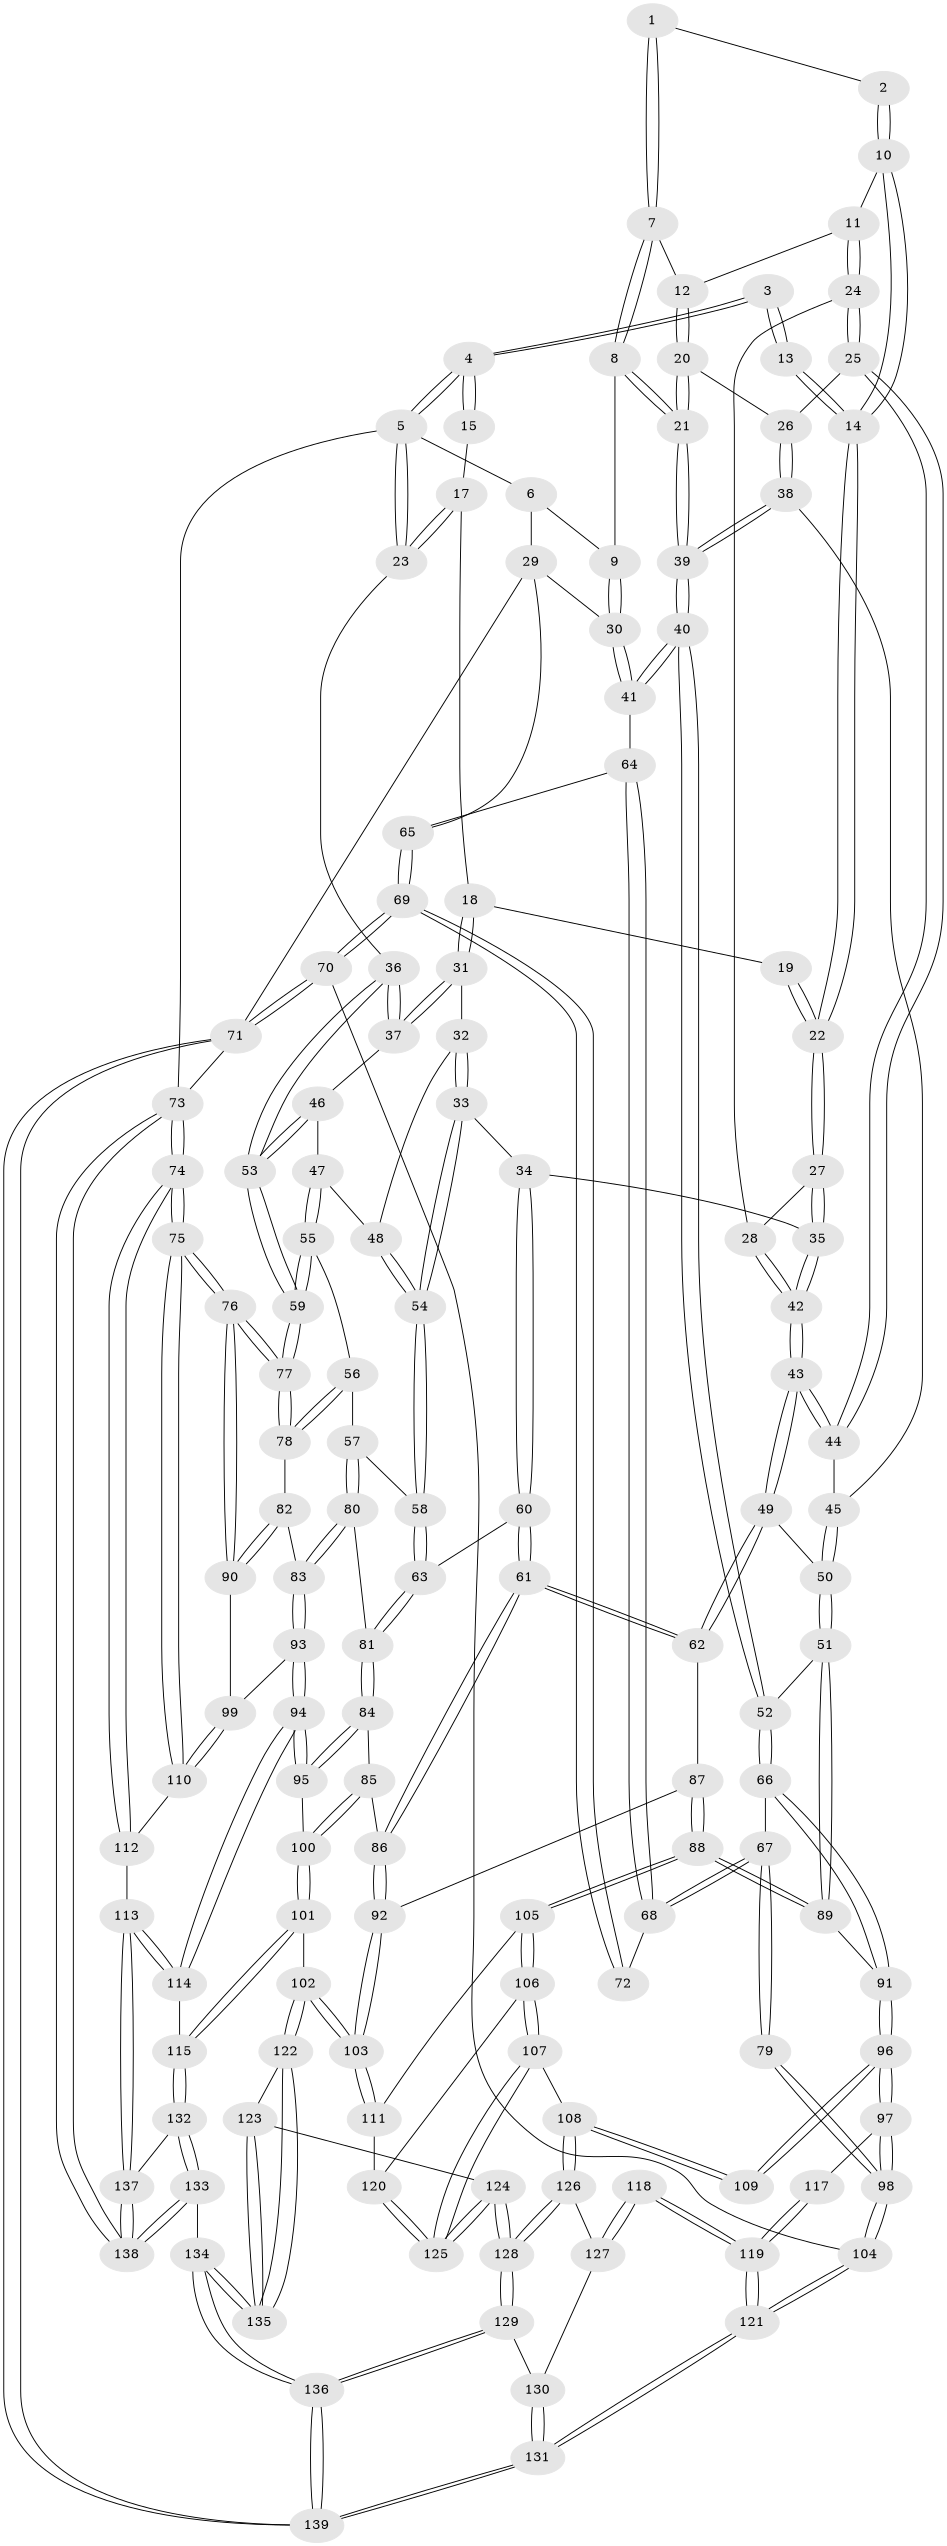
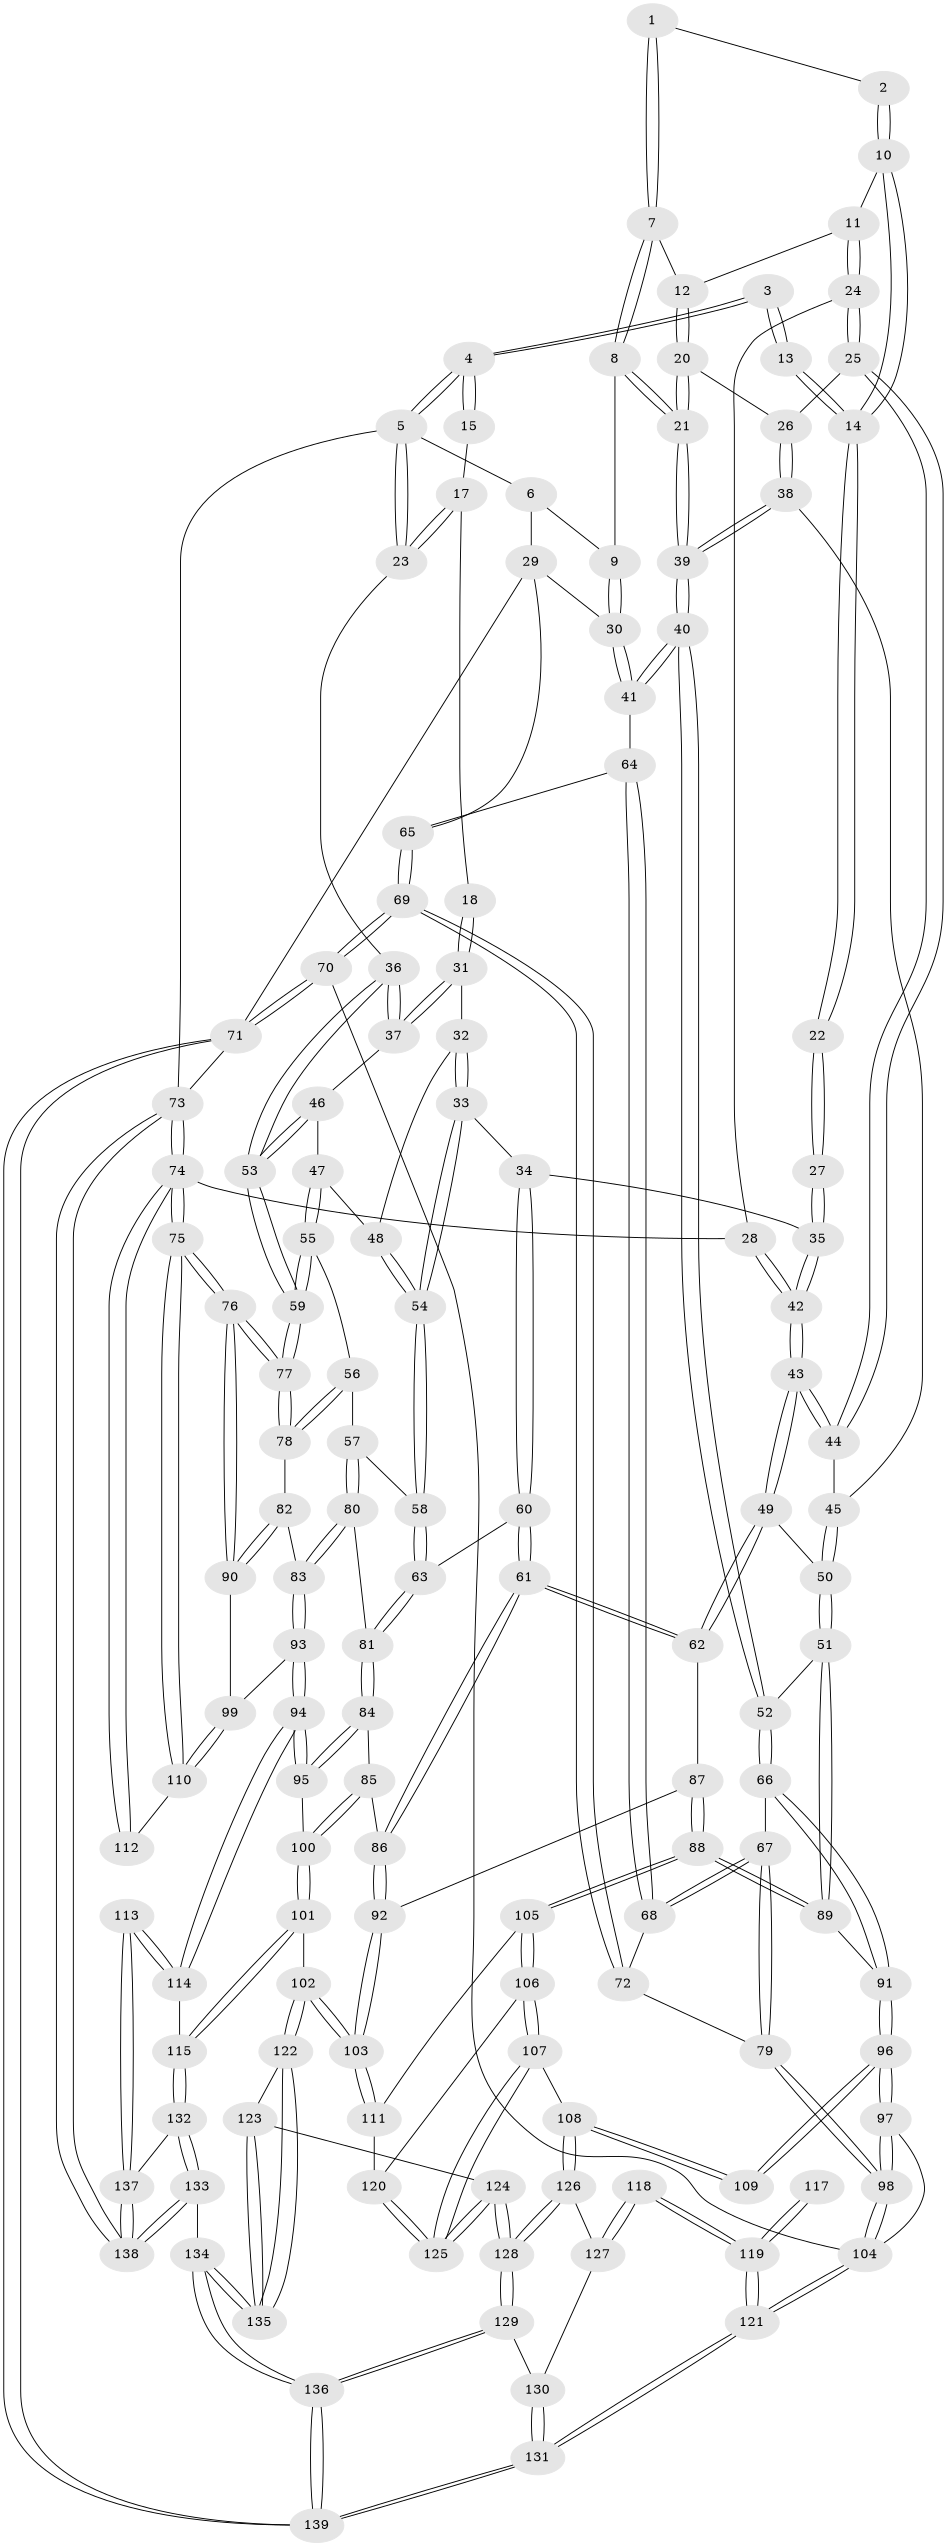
node "19": removed
edge "27" -- "28": now "74" -- "28"
edge "112" -- "113": removed
edge "72" -- "79": added
edge "97" -- "117": now "97" -- "104"
